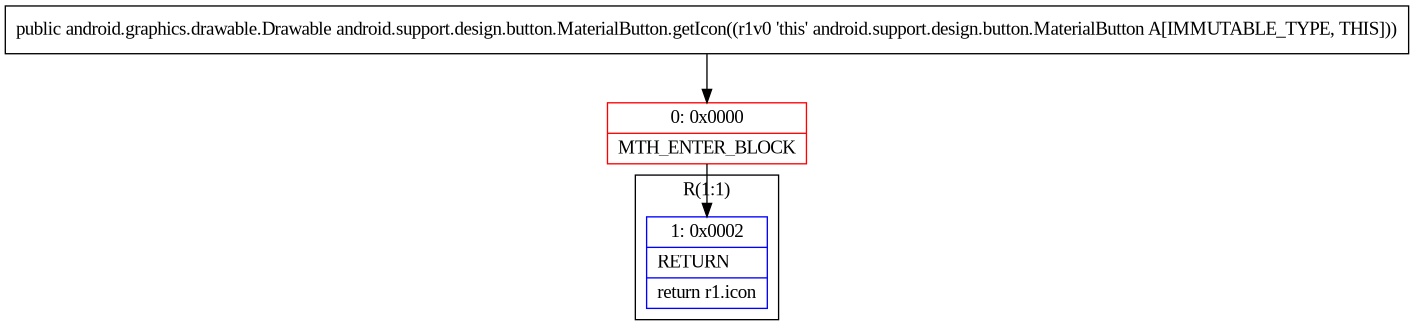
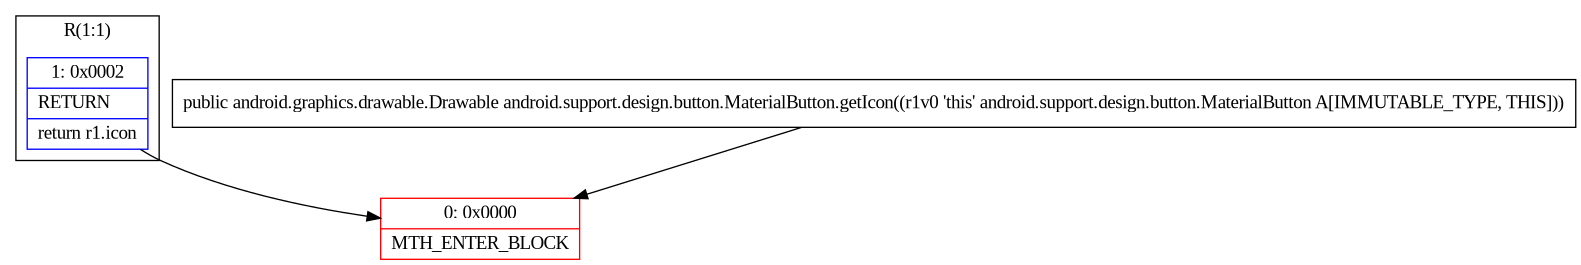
edge "0: 0x0000" -> "1: 0x0002": reversed
